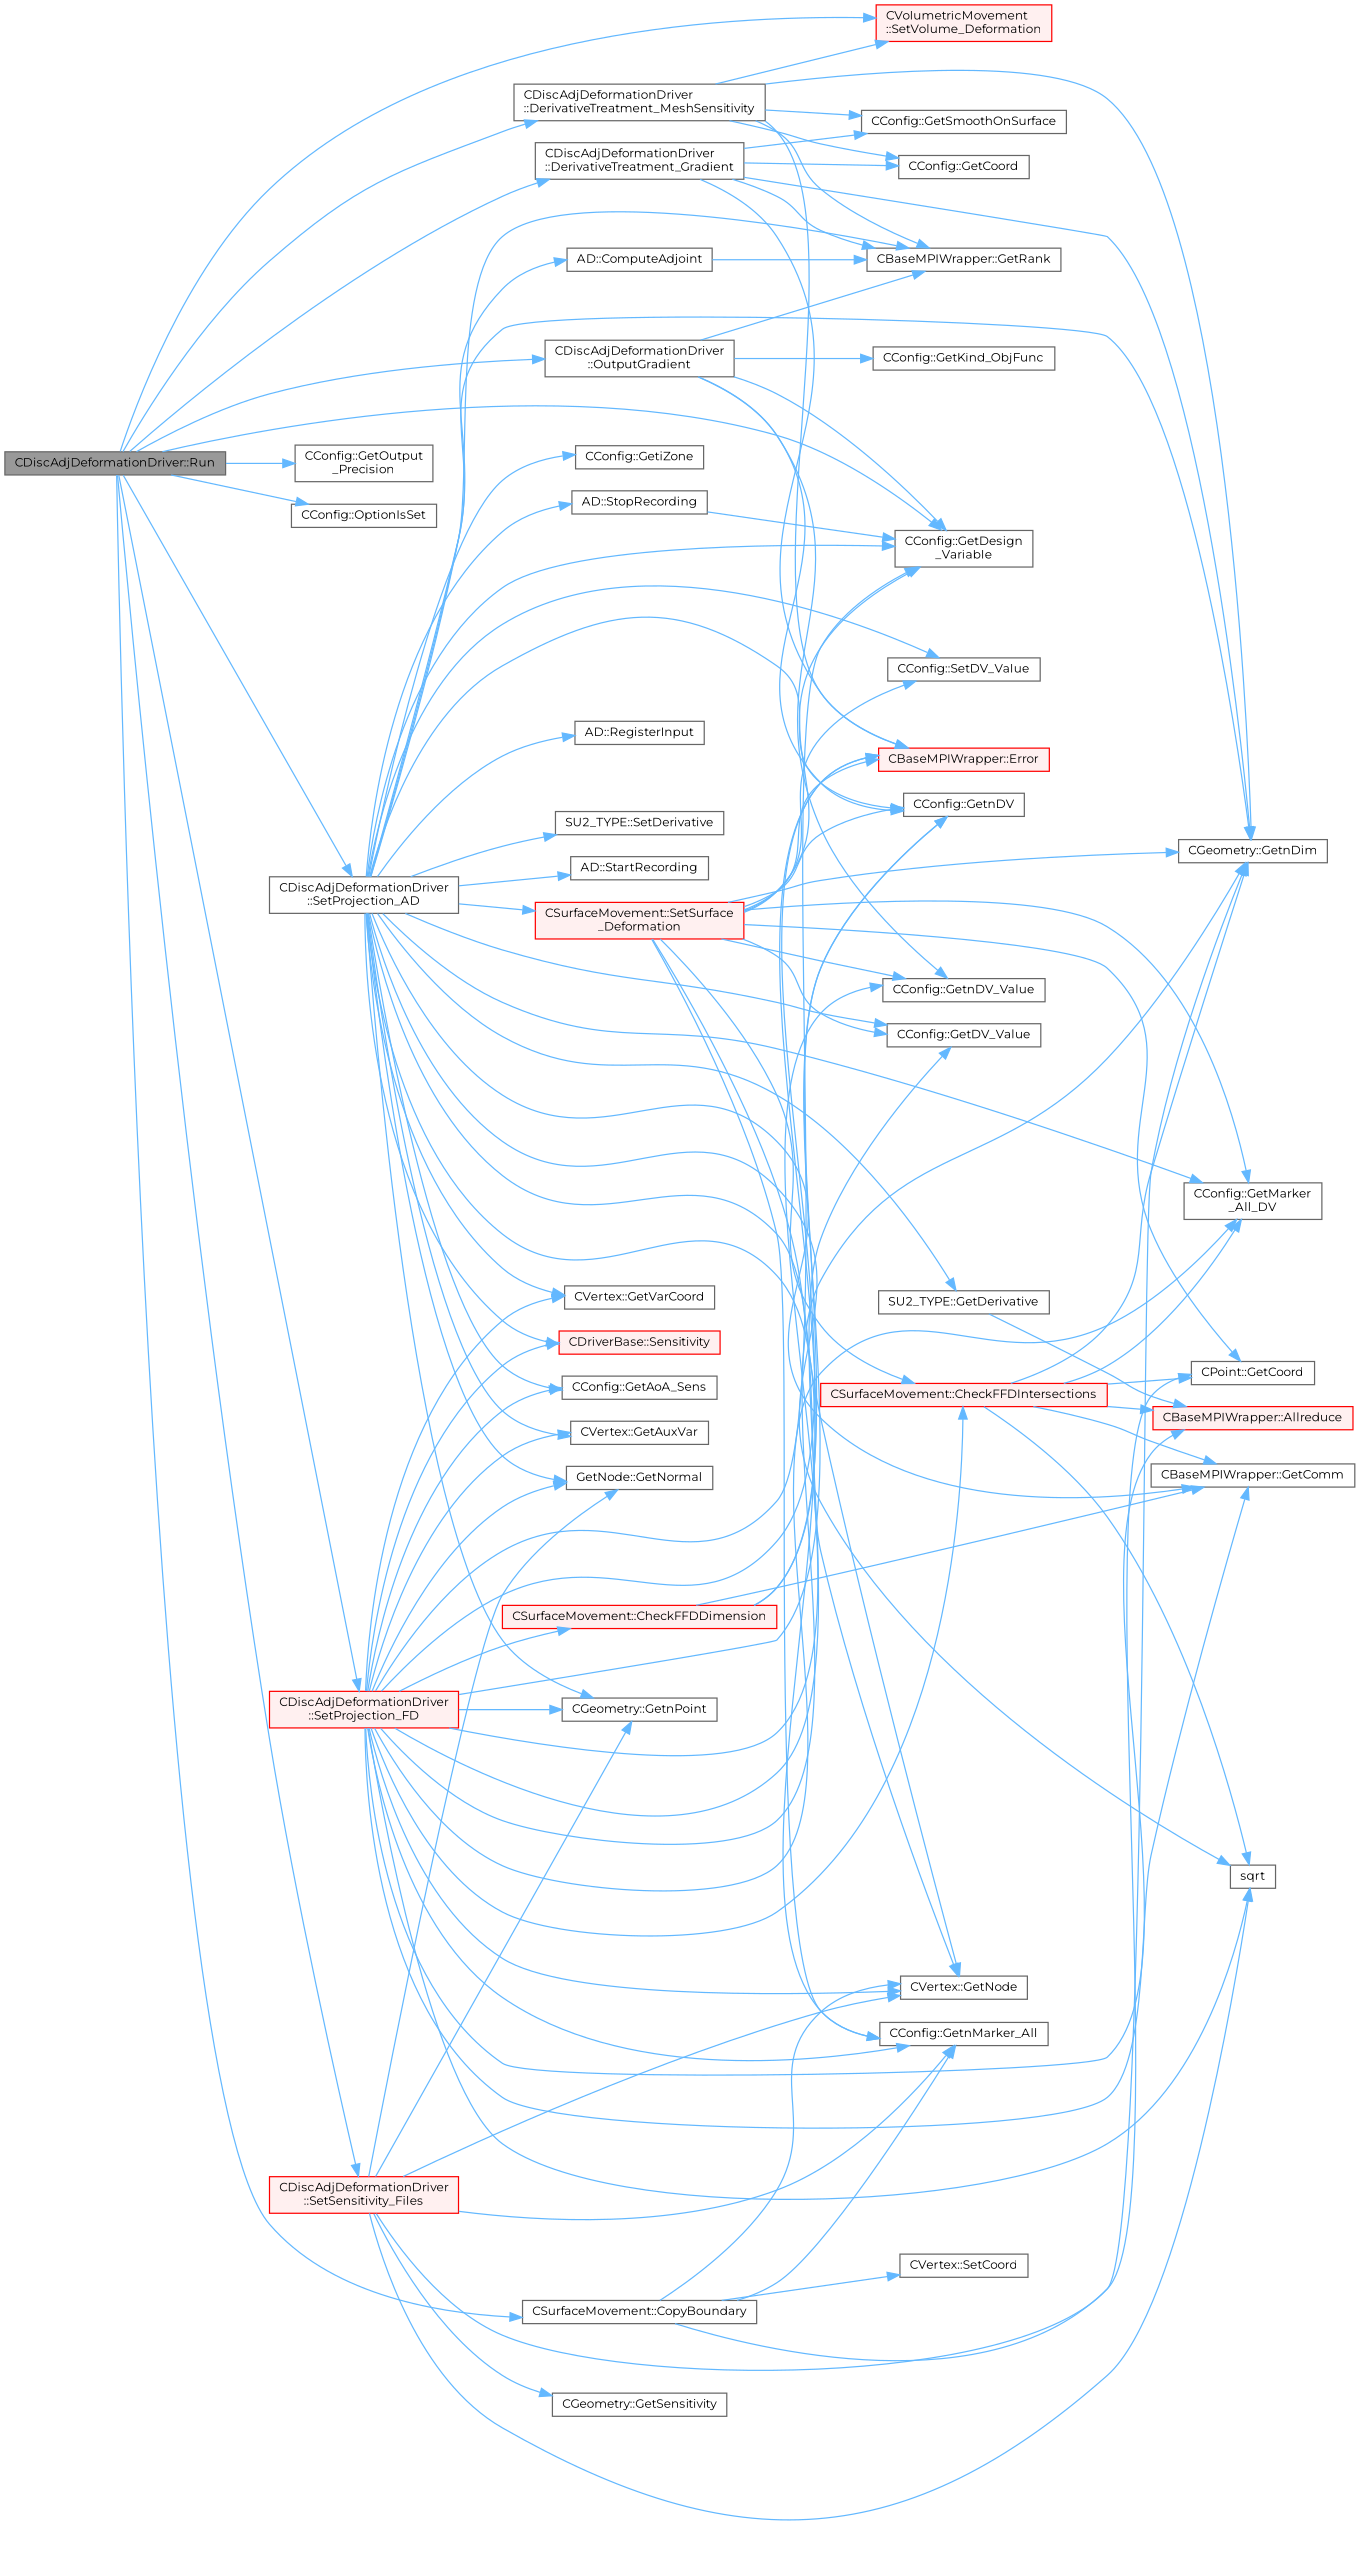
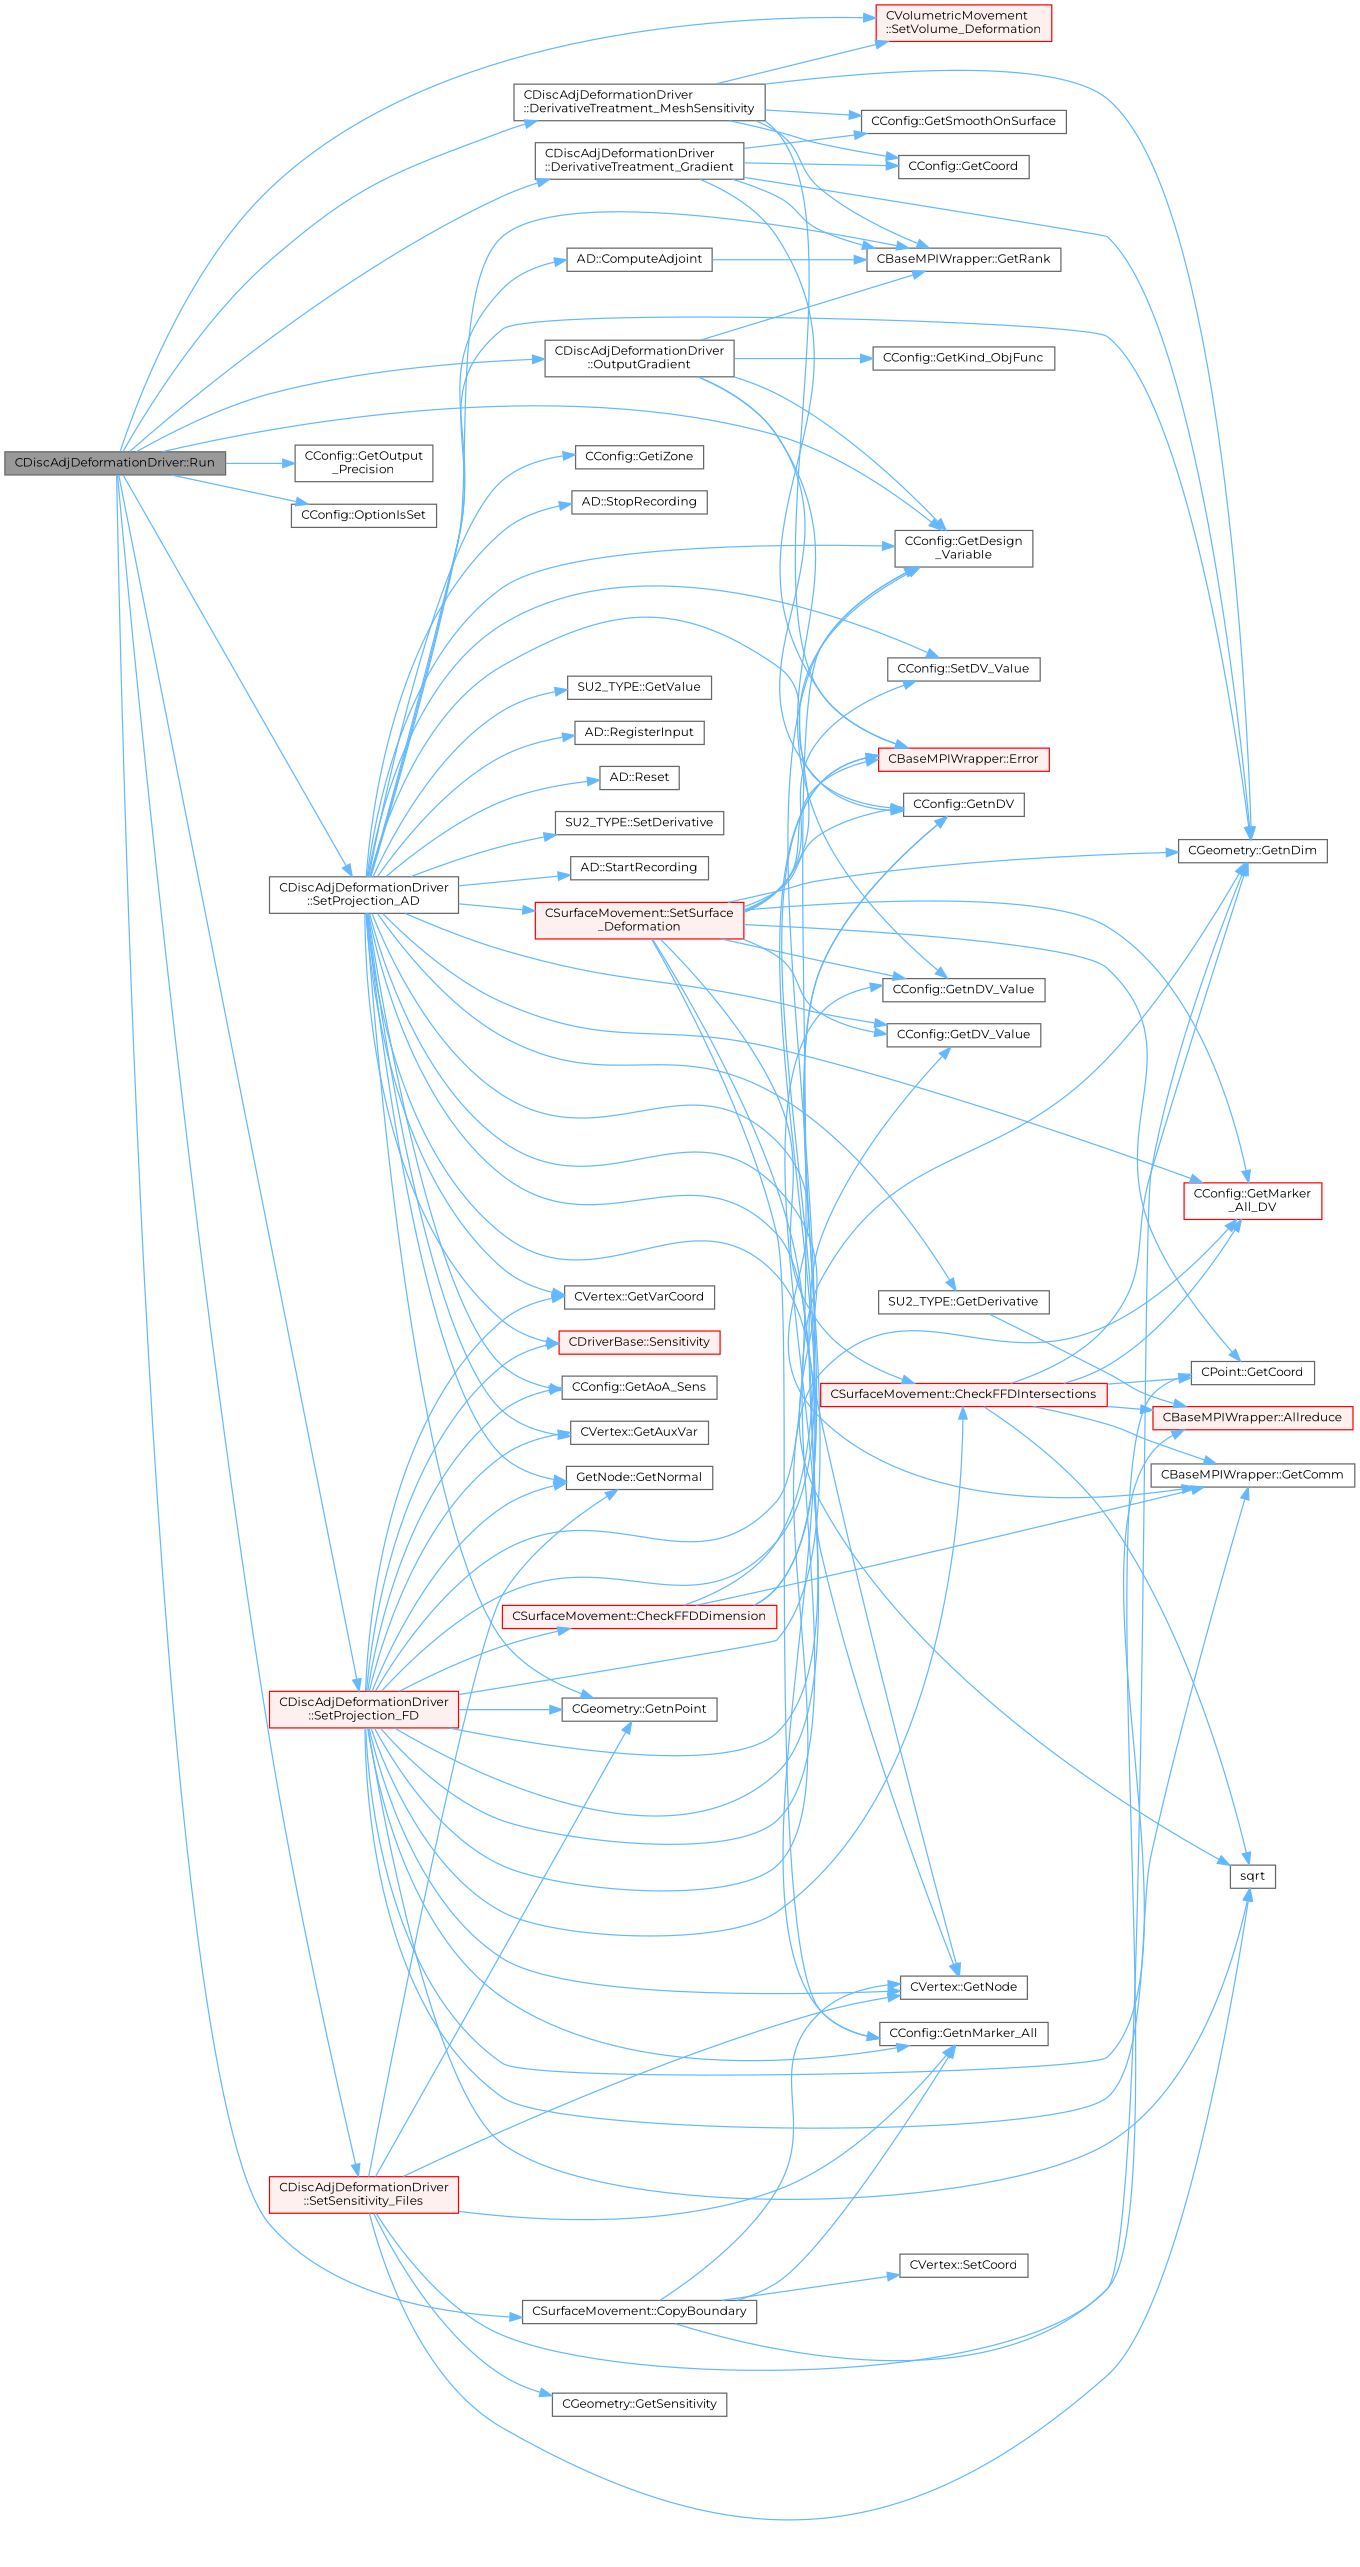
edge "AD::StopRecording" -> "CConfig::GetDesign _Variable": now "CSurfaceMovement::CheckFFDDimension" -> "CConfig::GetDesign _Variable"
node "SU2_TYPE::GetValue": added
node "AD::Reset": added
node "CConfig::GetMarker _All_DV": color grey40 -> red
